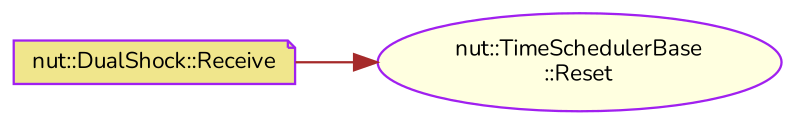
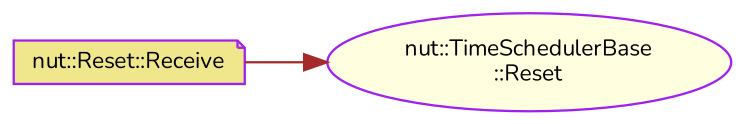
node "nut::DualShock::Receive": label "nut::DualShock::Receive" -> "nut::Reset::Receive"
